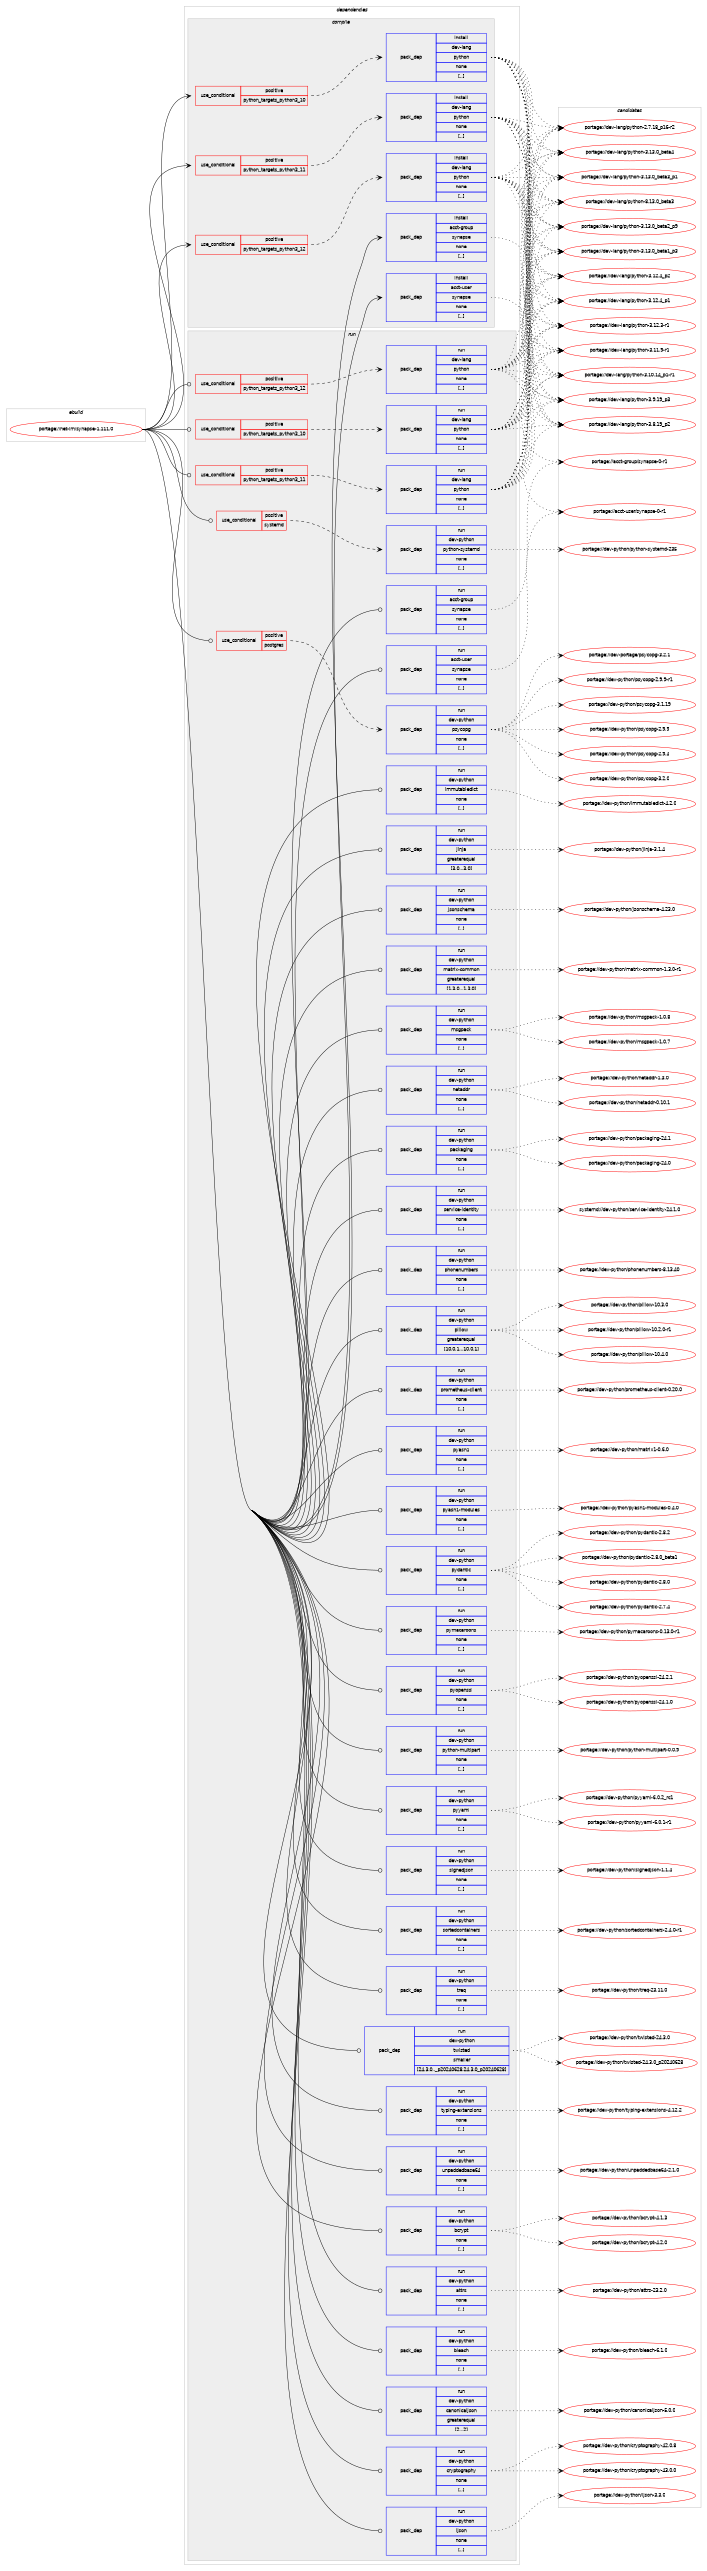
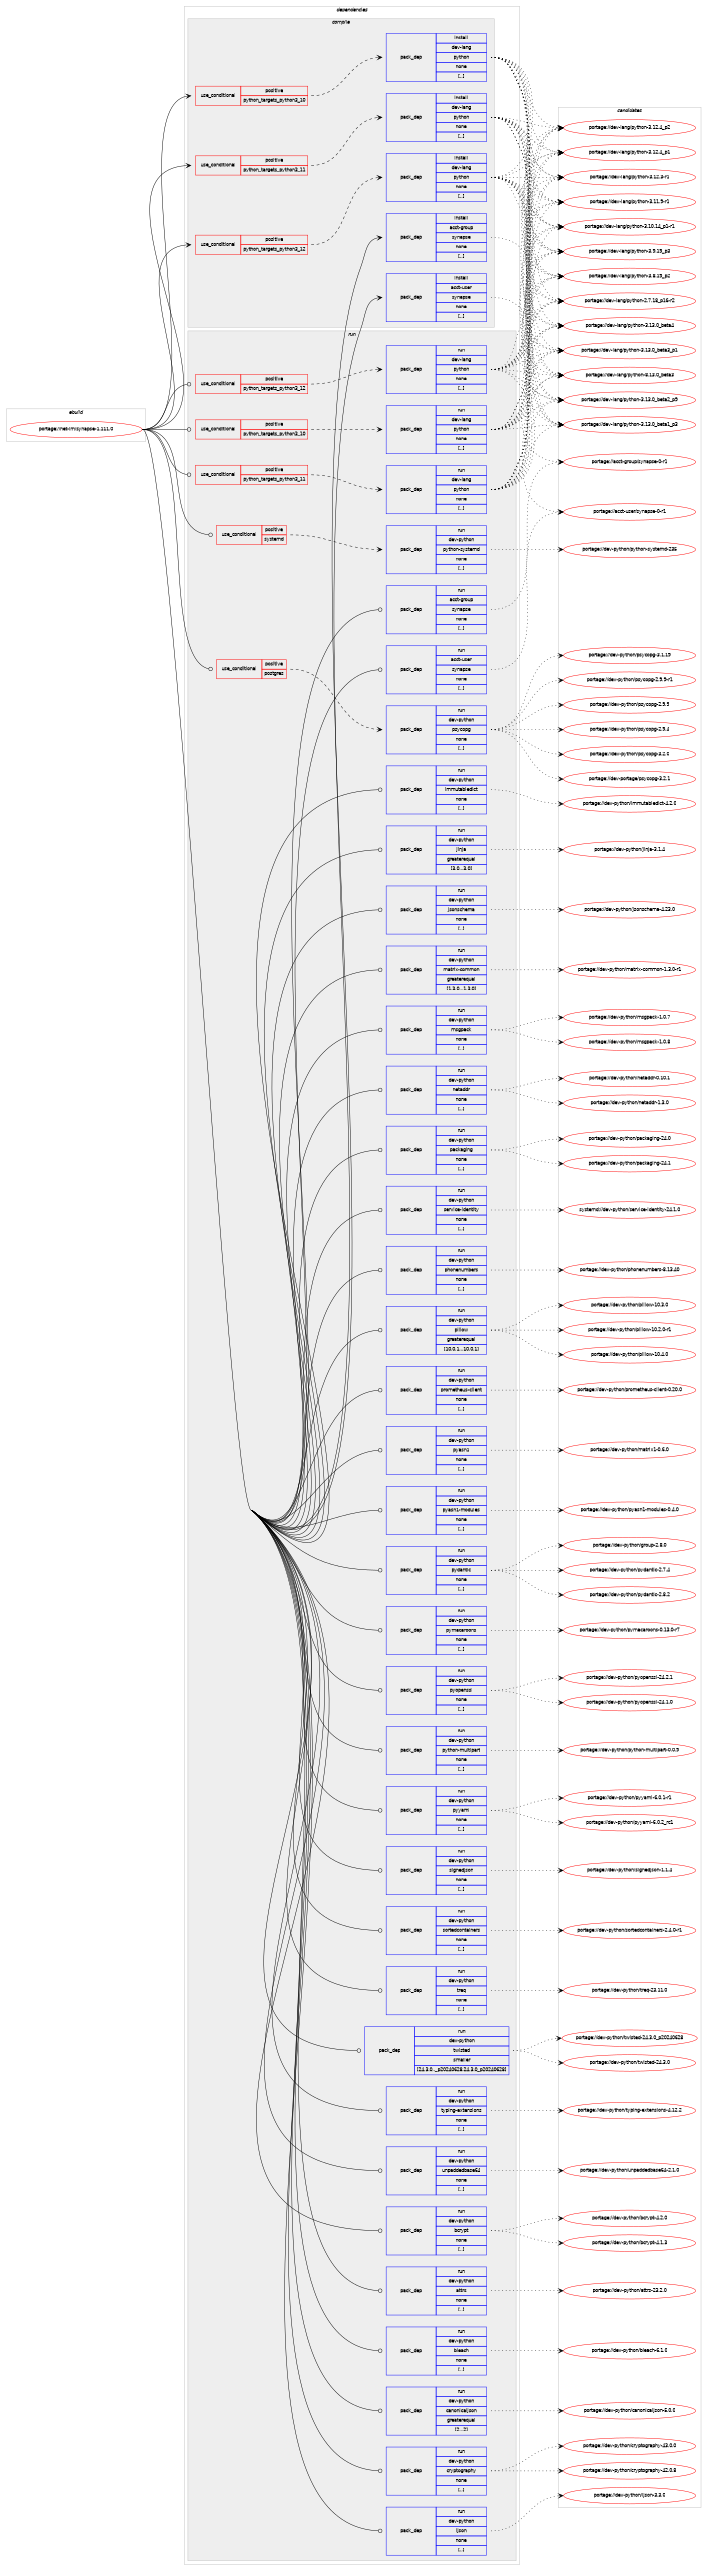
node "portage://dev-python/pydantic-2.8.0_beta1": removed
node "portage://dev-python/pydantic-2.8.0": label "portage://dev-python/pydantic-2.8.0" -> "portage://dev-python/group-2.8.0"
node "portage://dev-python/pymacaroons-0.13.0-r1": label "portage://dev-python/pymacaroons-0.13.0-r1" -> "portage://dev-python/pymacaroons-0.13.0-r7"
